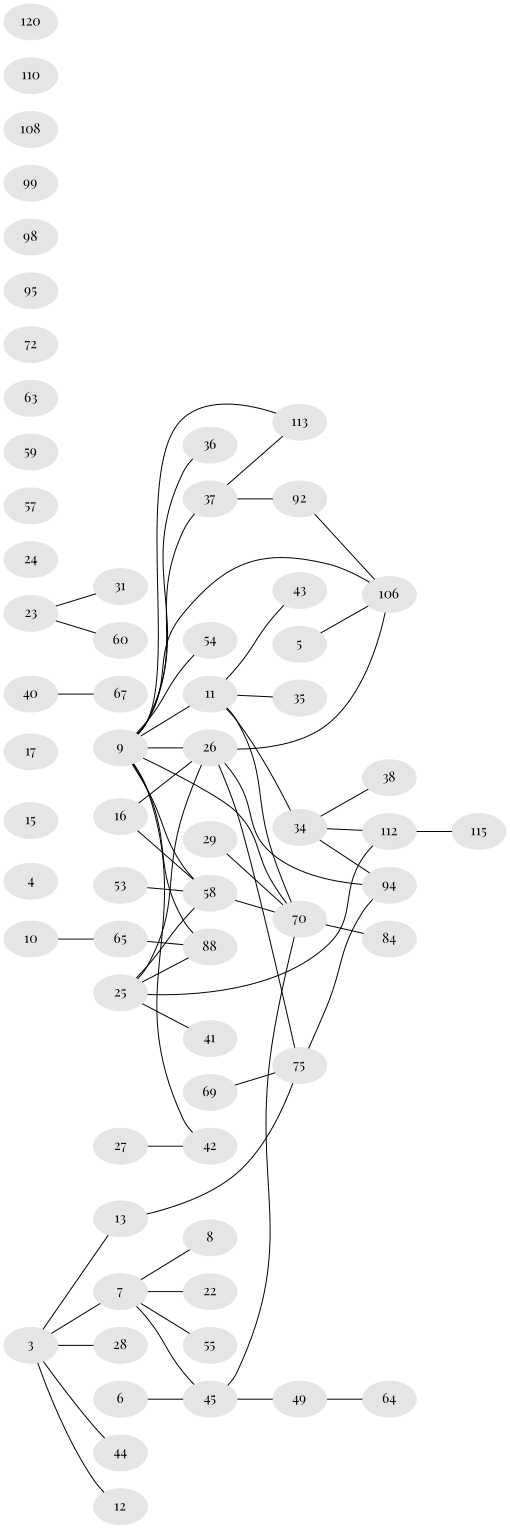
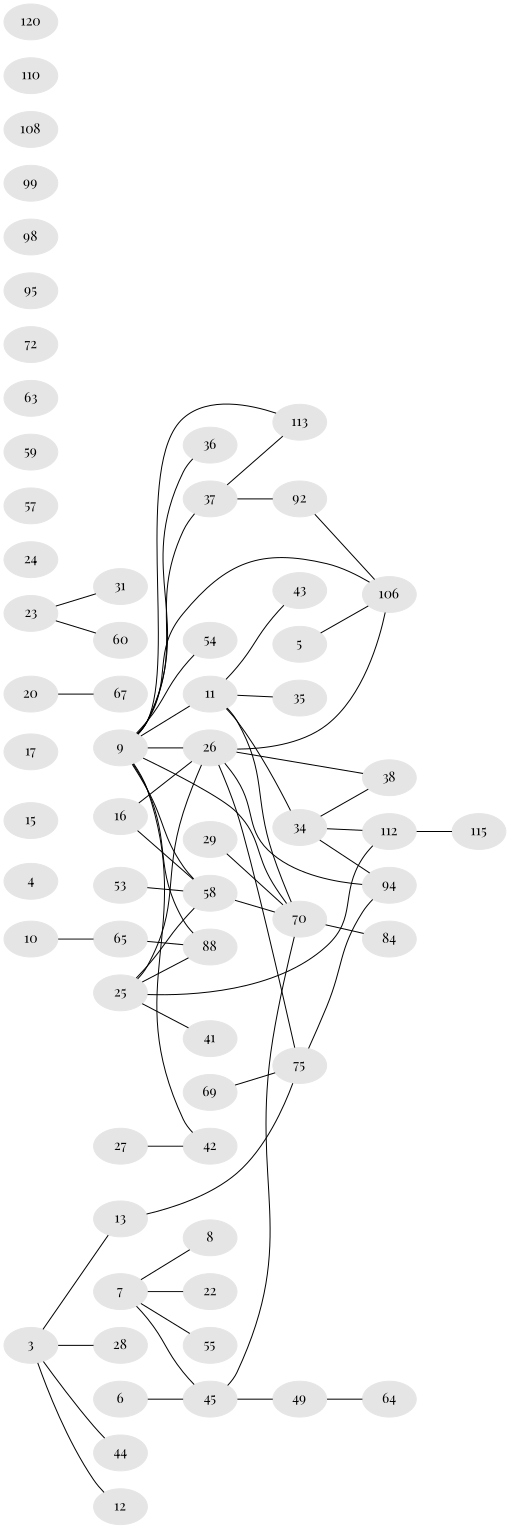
node "40": label "40" -> "20"
edge "26" -- "38": added
edge "7" -- "3": removed
